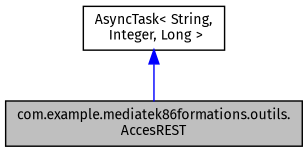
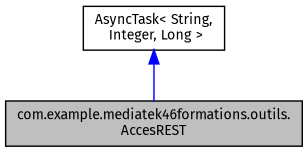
node "com.example.mediatek86formations.outils. AccesREST": label "com.example.mediatek86formations.outils. AccesREST" -> "com.example.mediatek46formations.outils. AccesREST"
